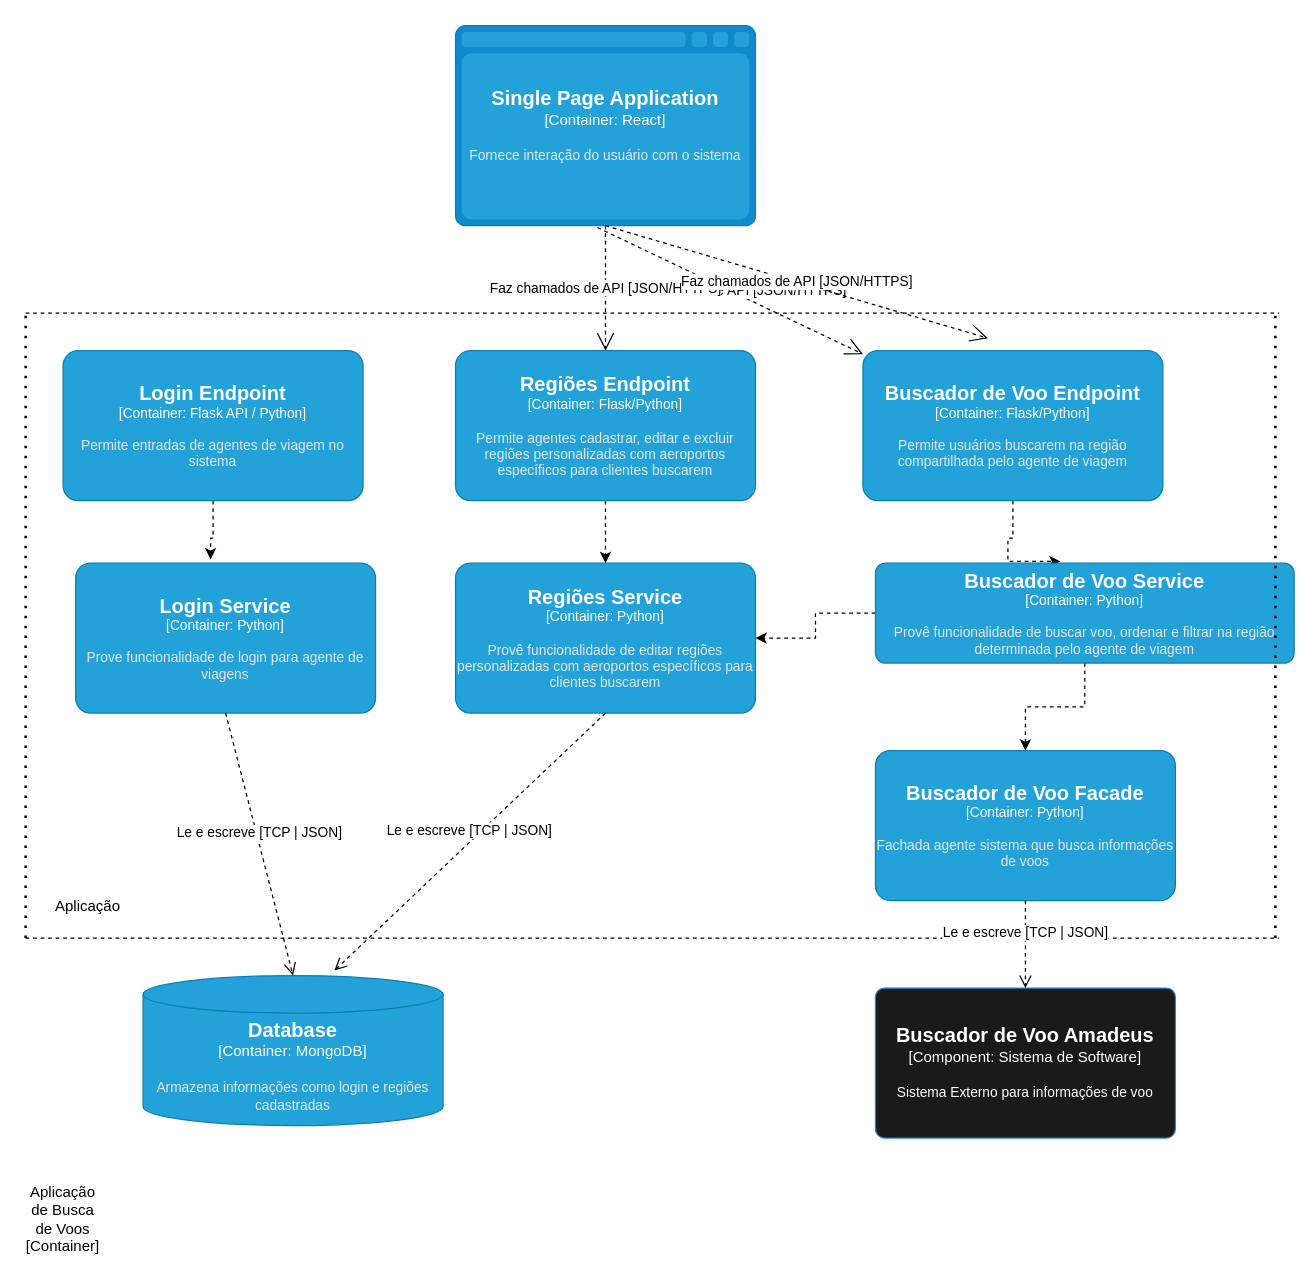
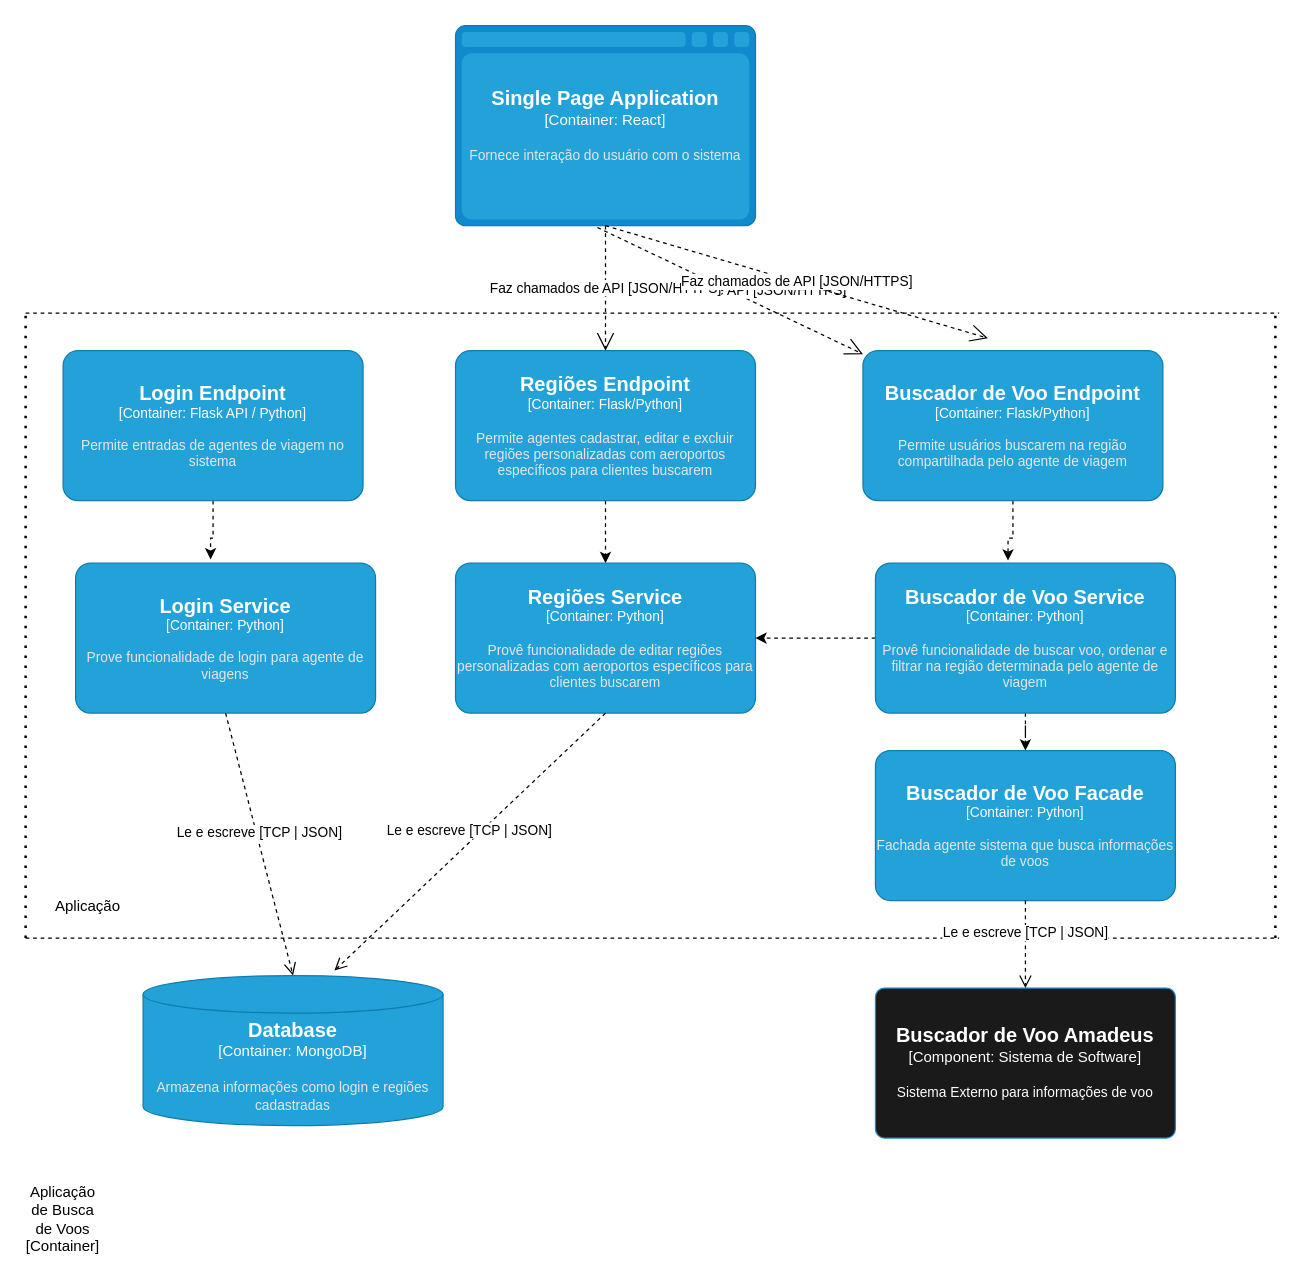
node "Buscador de Voo Service [Container: Python] Provê funcionalidade de buscar voo, ordenar e filtrar na região determinada pelo agente de viagem": size 419x100 -> 300x150
